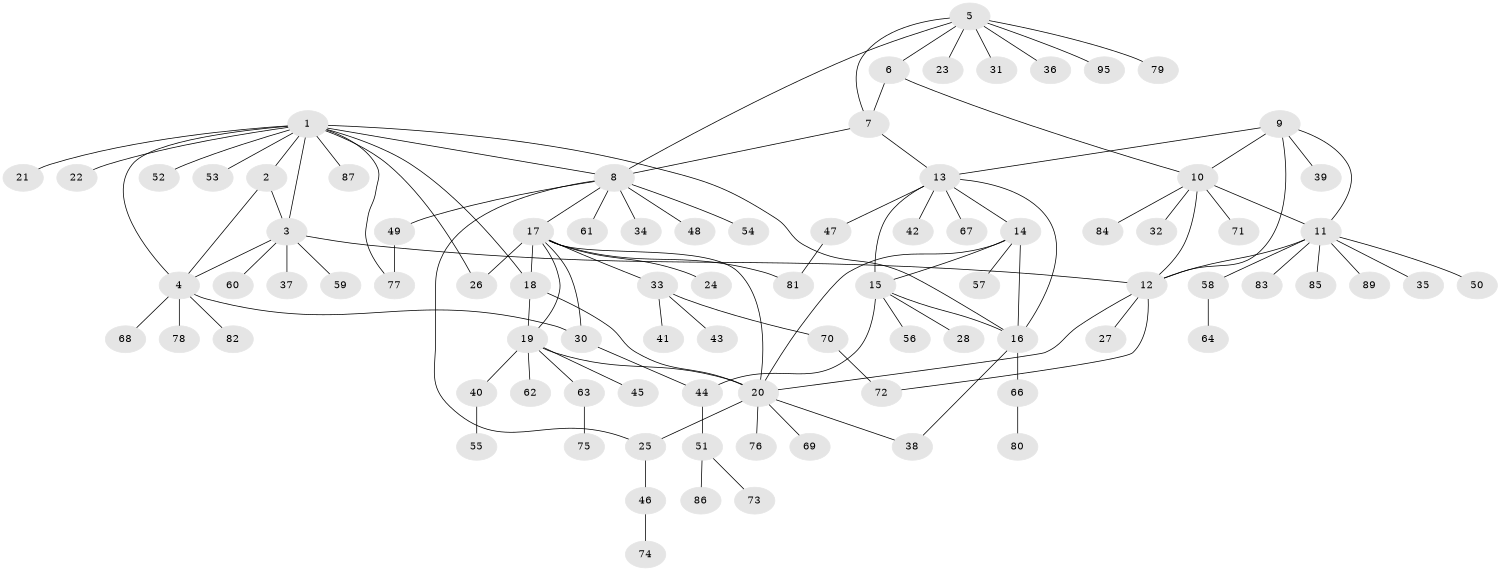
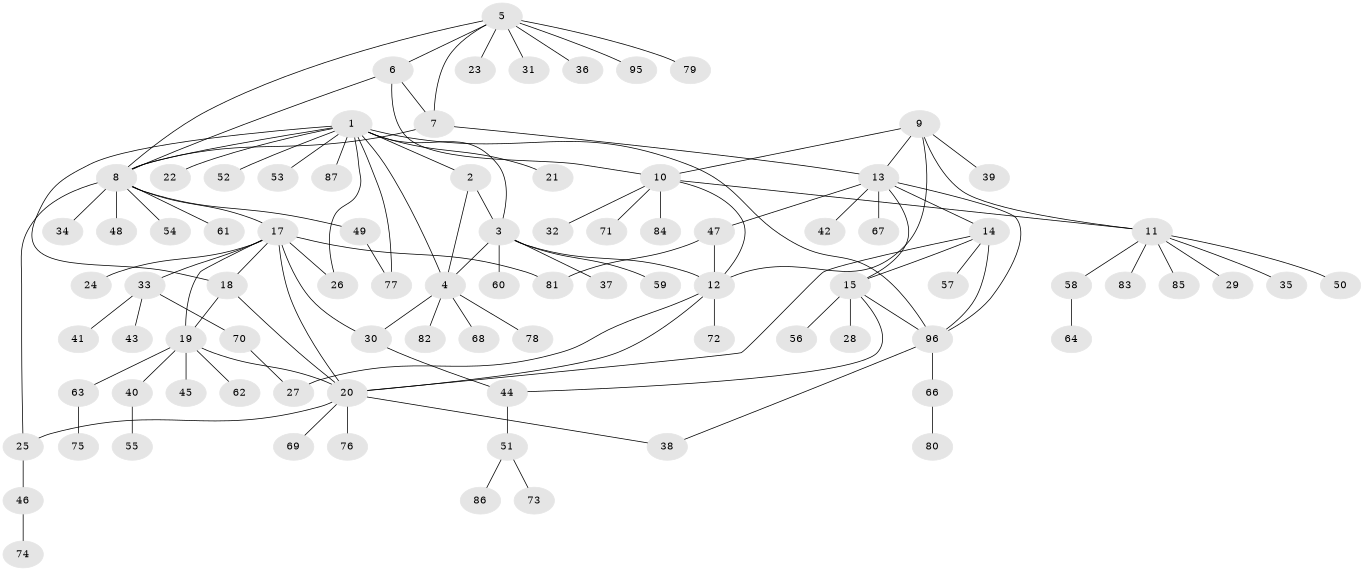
edge "6" -- "8": added
edge "11" -- "12": now "47" -- "12"
node "89": label "89" -> "29"
node "16": label "16" -> "96"
edge "70" -- "72": now "70" -- "27"
